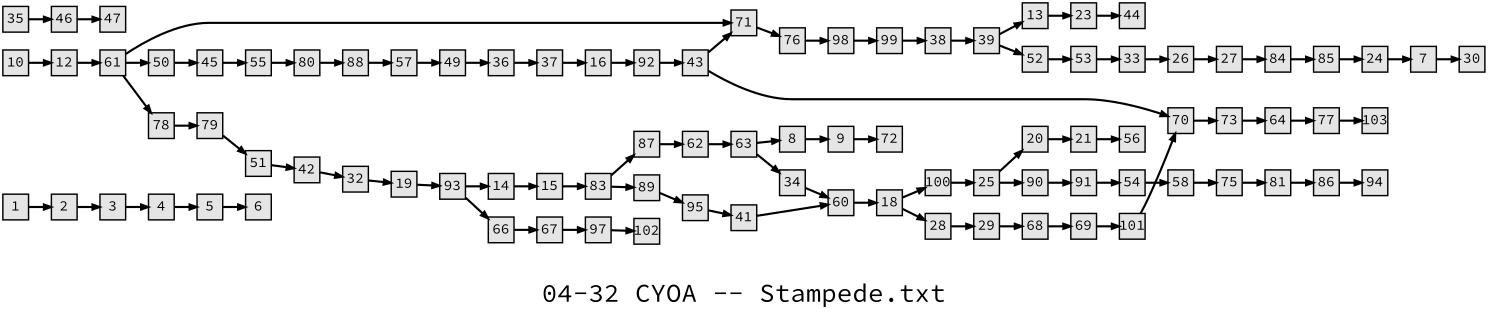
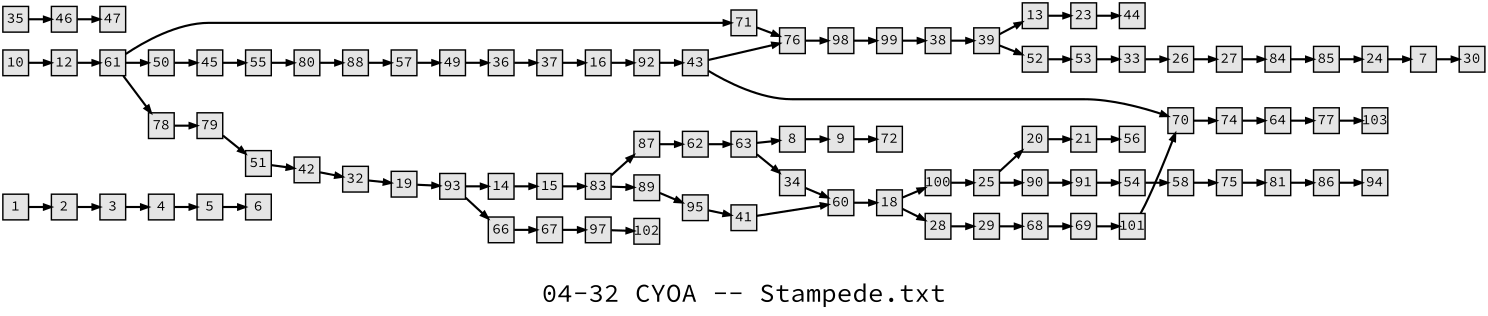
edge "43" -> "71": now "43" -> "76"
node "73": label "73" -> "74"
